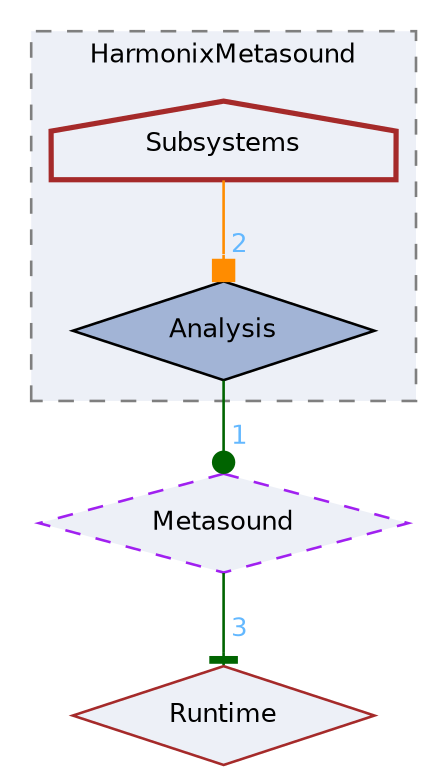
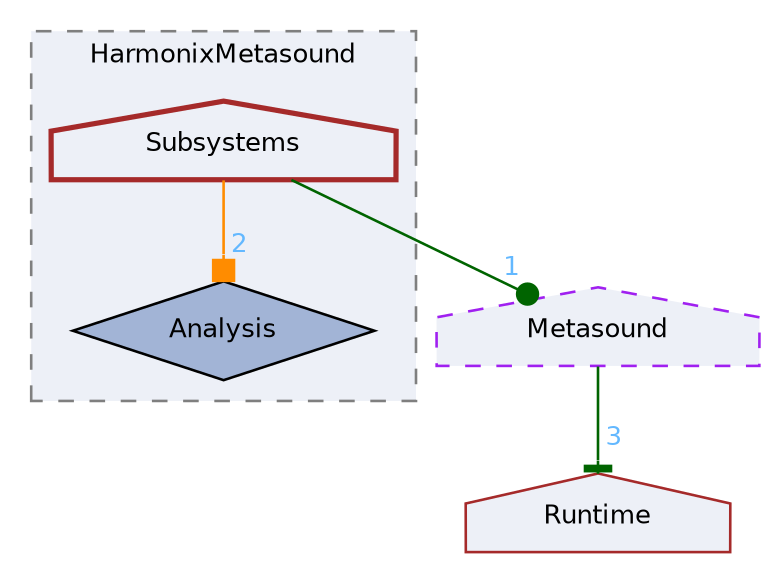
edge "Analysis" -> "Metasound": now "Subsystems" -> "Metasound"
node "Metasound": shape diamond -> house
node "Runtime": shape diamond -> house
